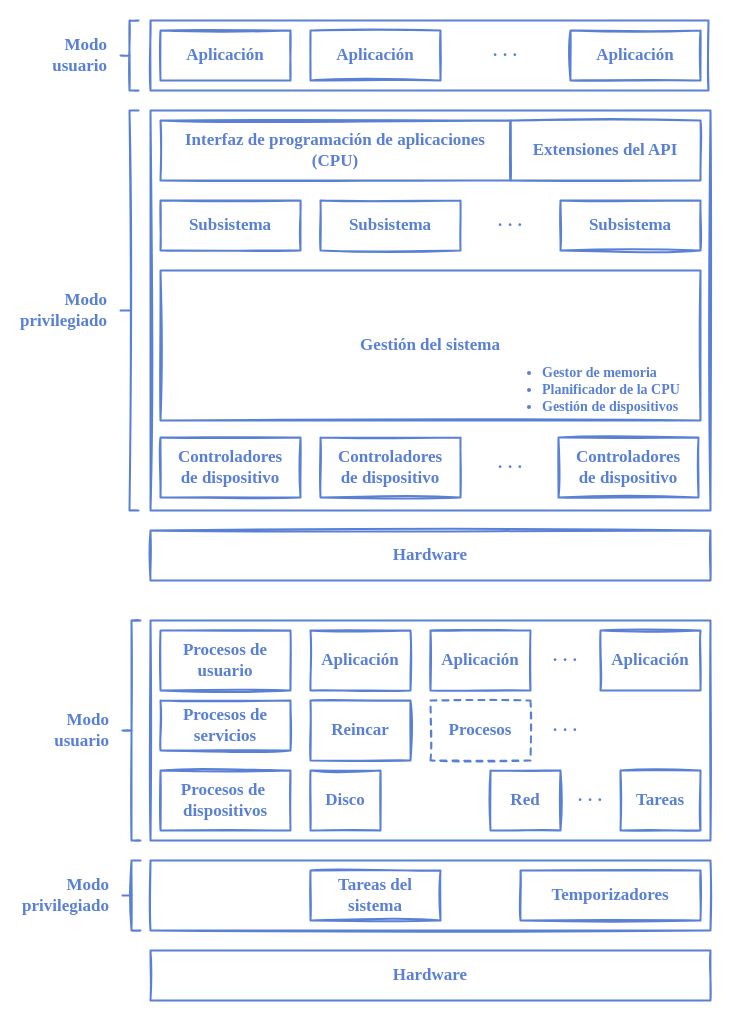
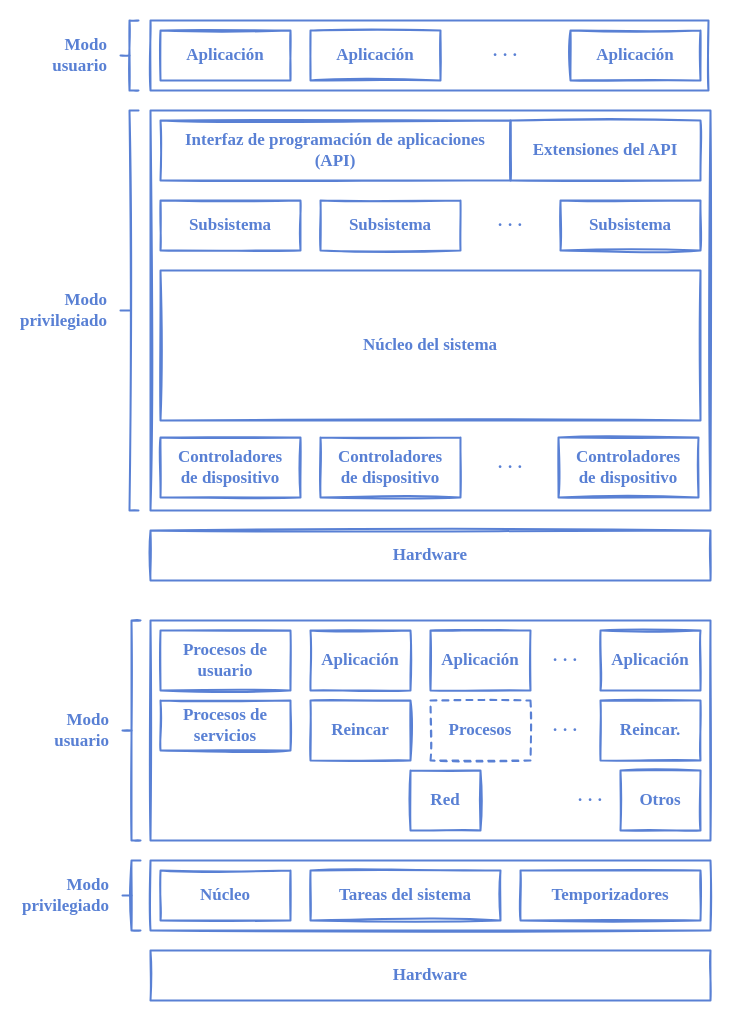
node "Interfaz de programación de aplicaciones (CPU)": label "Interfaz de programación de aplicaciones (CPU)" -> "Interfaz de programación de aplicaciones (API)"
node "Gestión del sistema": label "Gestión del sistema" -> "Núcleo del sistema"
node "Gestor de memoria Planificador de la CPU Gestión de dispositivos": removed
node "Reincar.": added
node "Procesos de dispositivos": removed
node "Disco": removed
node "Red": moved (526, 801) -> (446, 801)
node "Tareas": label "Tareas" -> "Otros"
node "Núcleo": added
node "Tareas del sistema": size 130x50 -> 190x50
